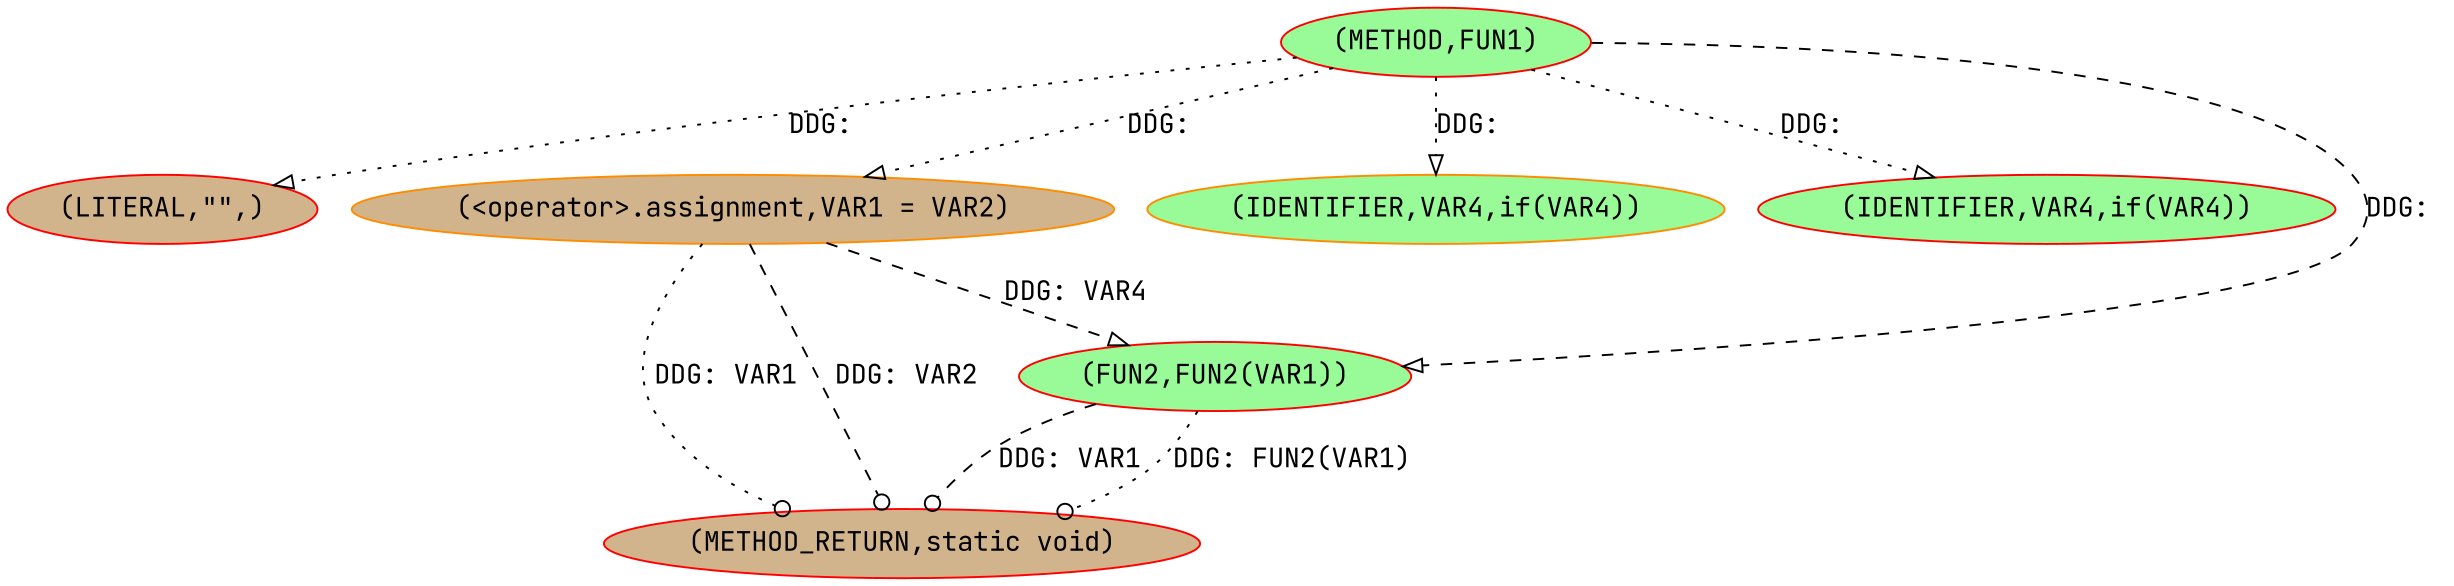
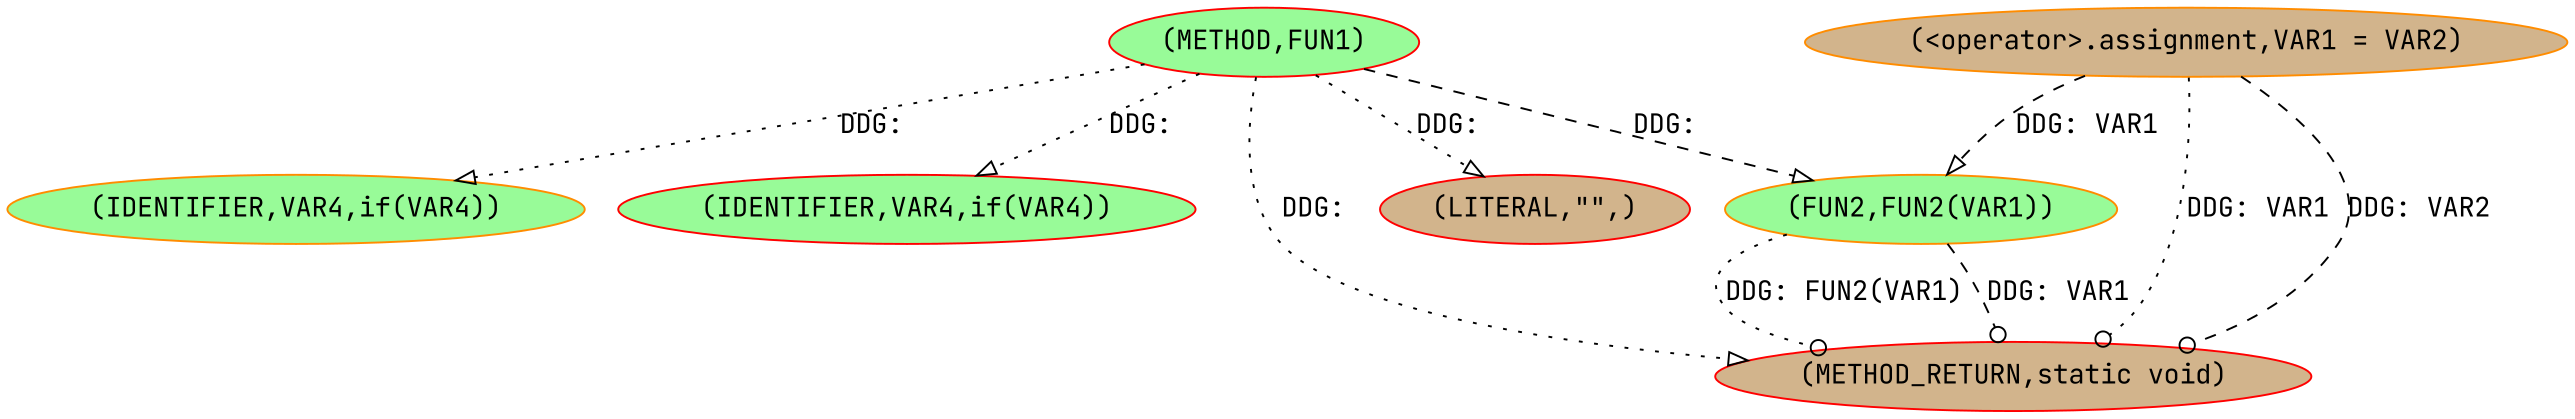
edge "(METHOD,FUN1)" -> "(<operator>.assignment,VAR1 = VAR2)": now "(METHOD,FUN1)" -> "(METHOD_RETURN,static void)"
edge "(<operator>.assignment,VAR1 = VAR2)" -> "(FUN2,FUN2(VAR1))": label "DDG: VAR4" -> "DDG: VAR1"
node "(FUN2,FUN2(VAR1))": color red -> darkorange
